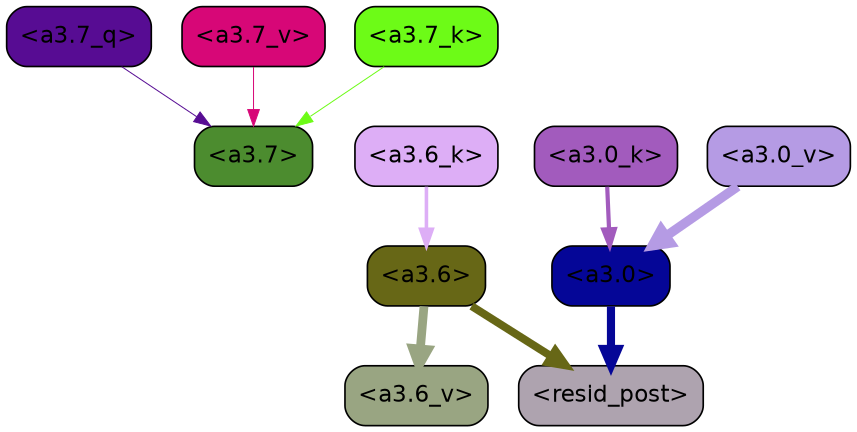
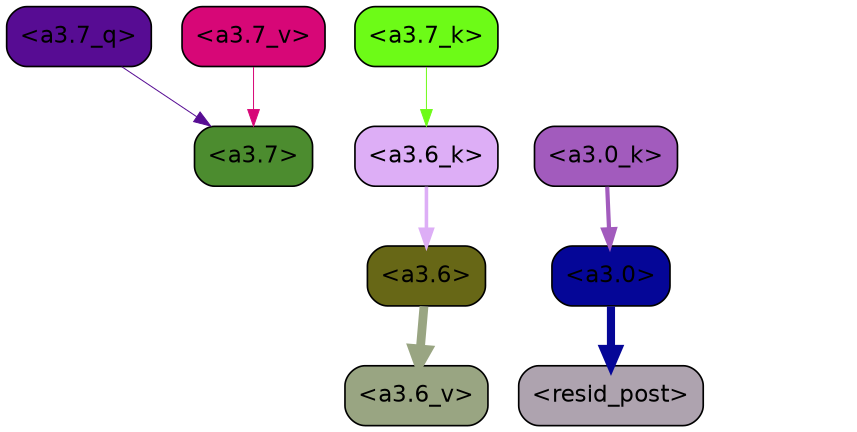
edge "<a3.7_k>" -> "<a3.7>": now "<a3.7_k>" -> "<a3.6_k>"
node "<a3.0_v>": removed
edge "<a3.6>" -> "<resid_post>": removed
